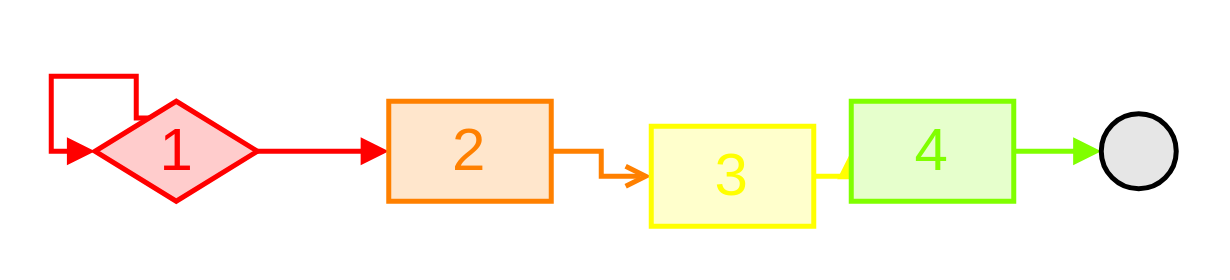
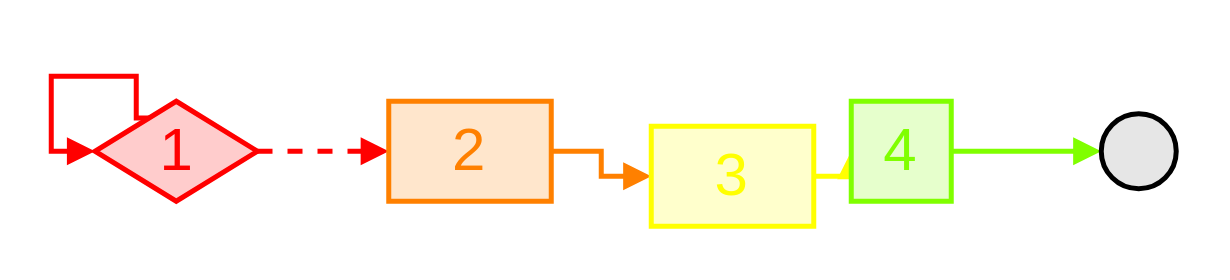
edge "1" -> "2": style solid -> dashed
node "4": size 163x100 -> 100x100
edge "2" -> "3": arrowhead open -> block
